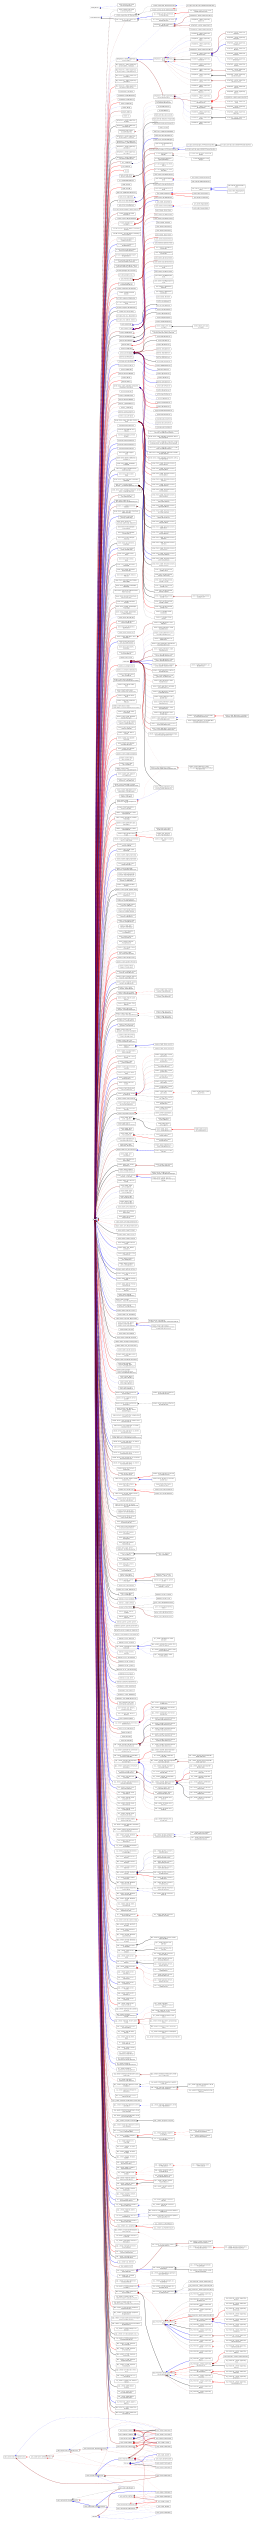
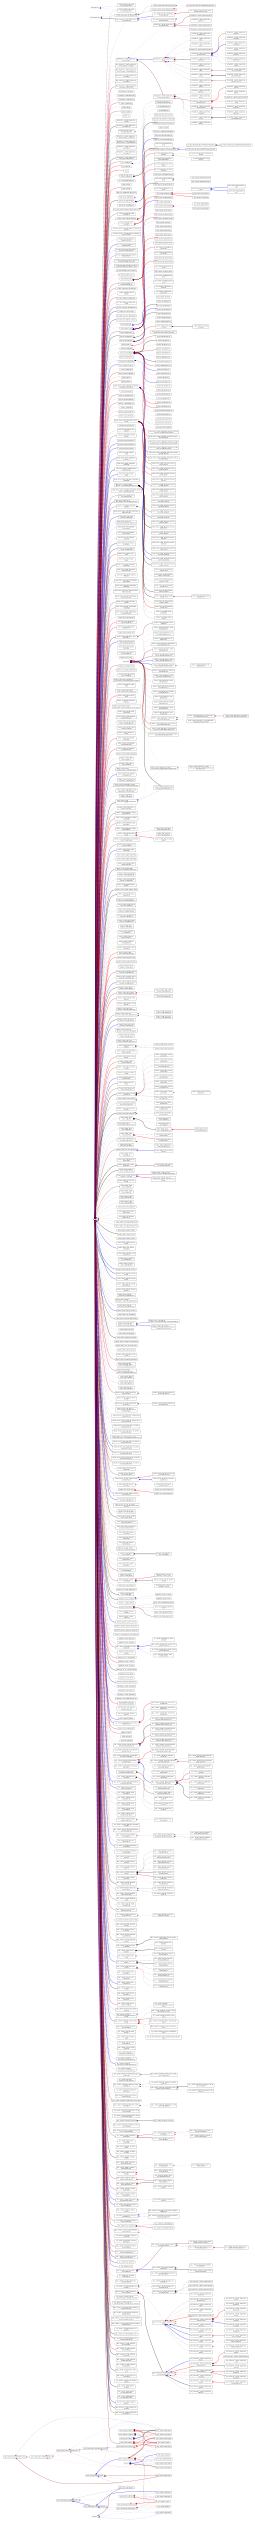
edge "conans.client.generators.text. RootCppTXT" -> "object": color red -> black
edge "conans.client.tools.scm.Git" -> "conans.client.tools.scm. SCMBase": style bold -> dotted
node "pip._vendor.resolvelib.resolvers. Resolver": removed
